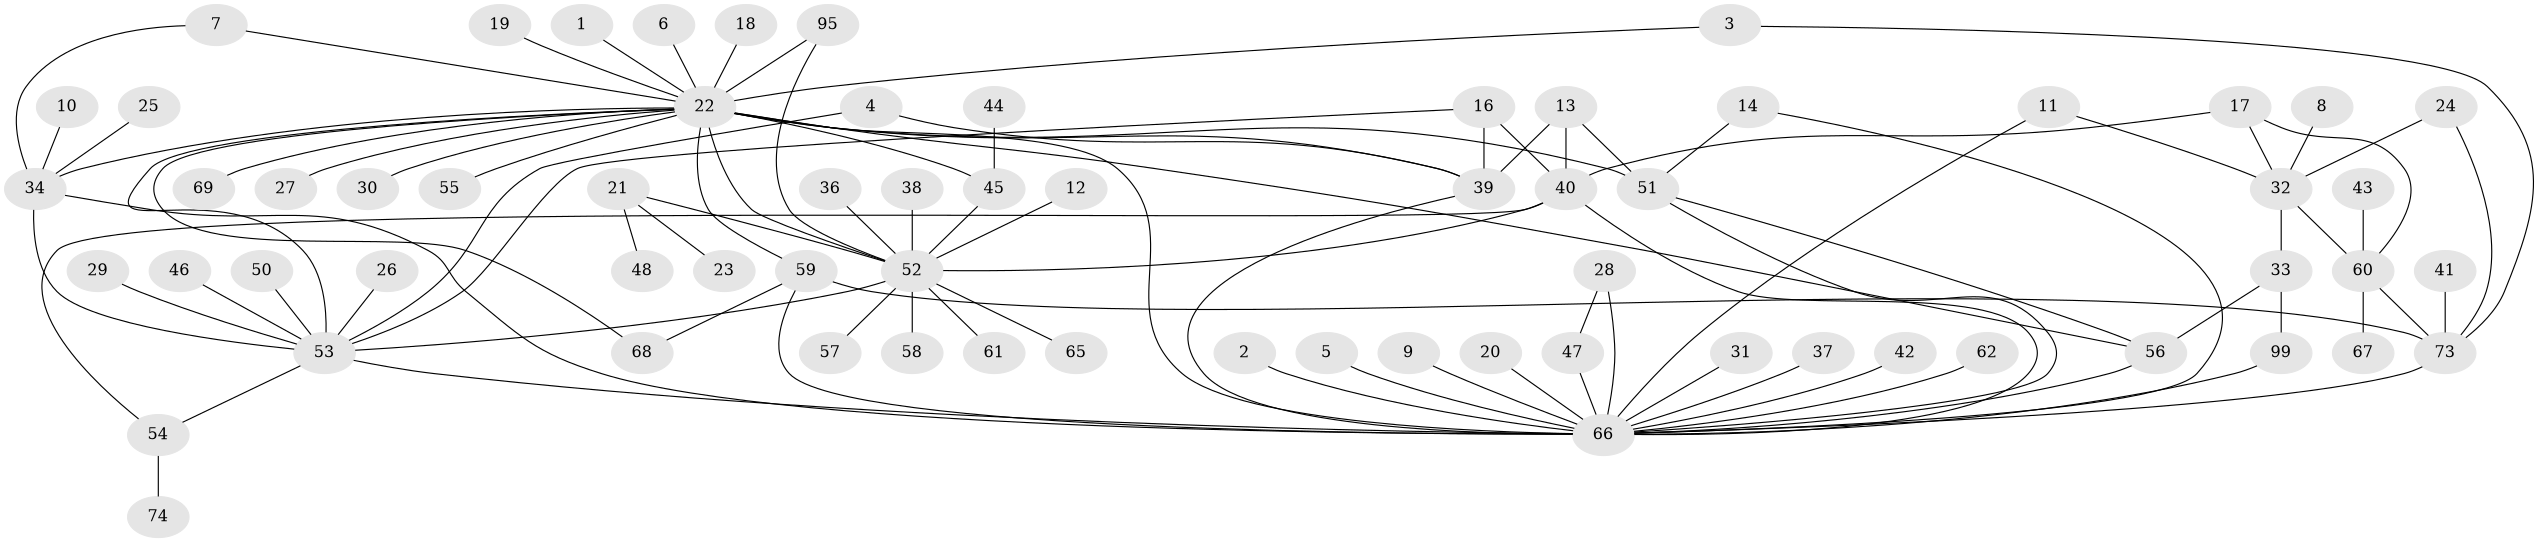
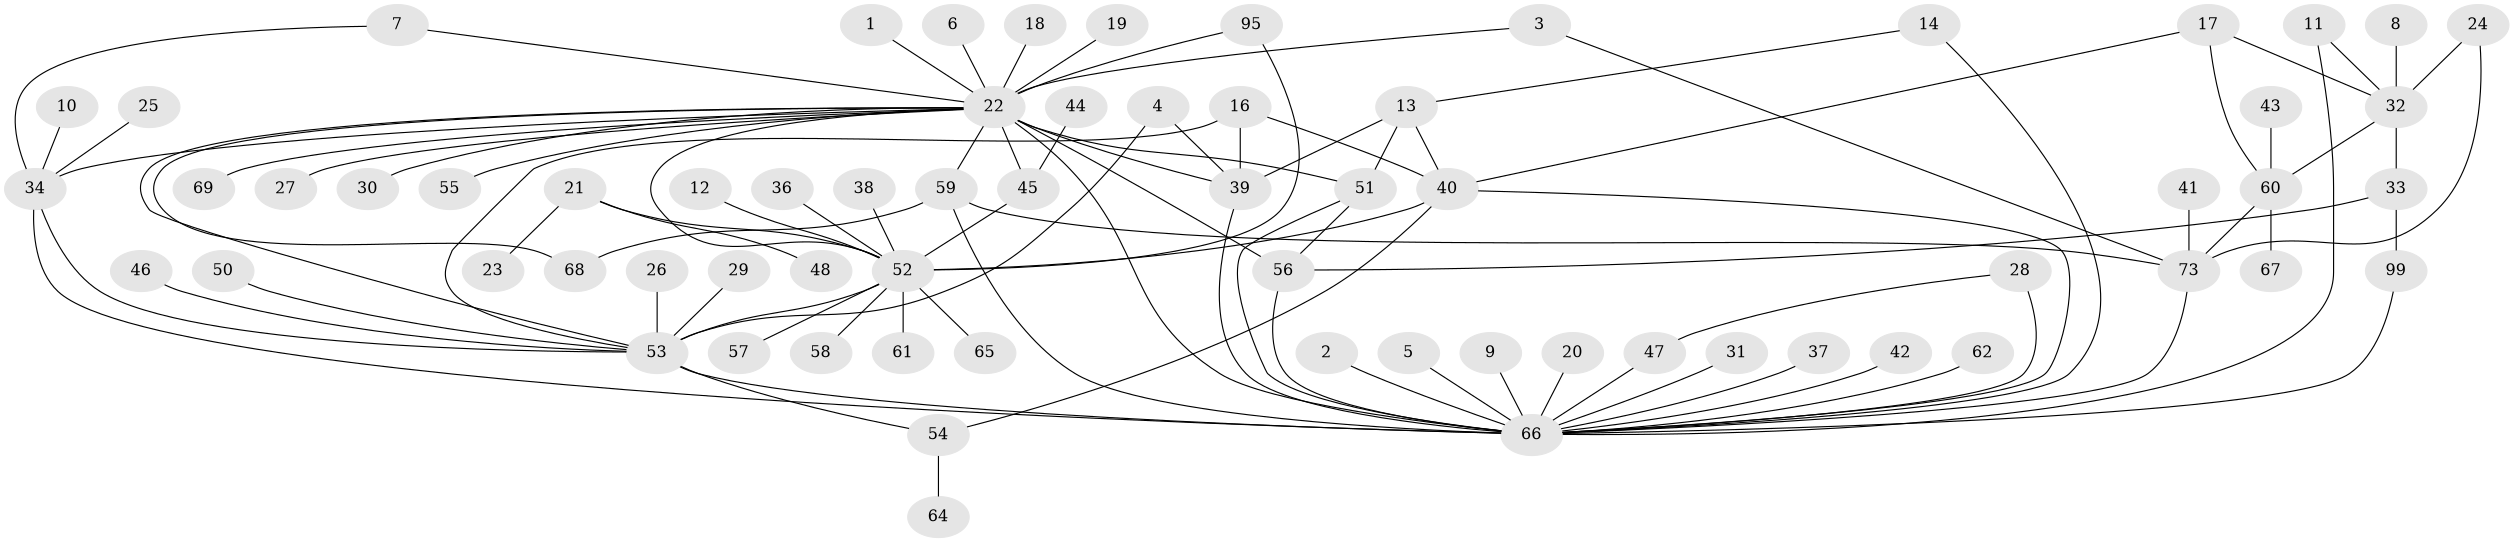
edge "14" -- "51": now "14" -- "13"
node "74": label "74" -> "64"
